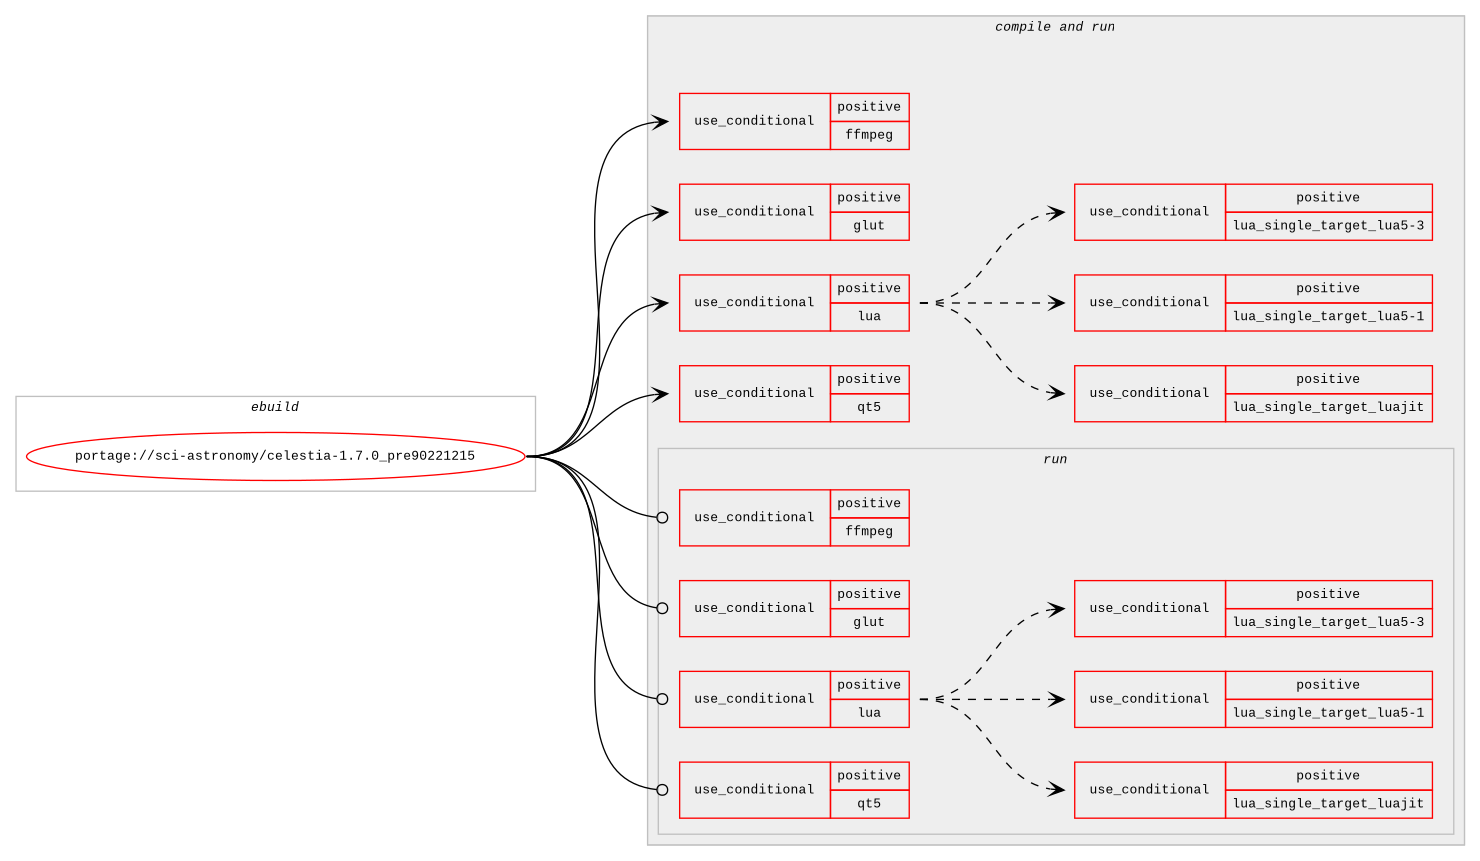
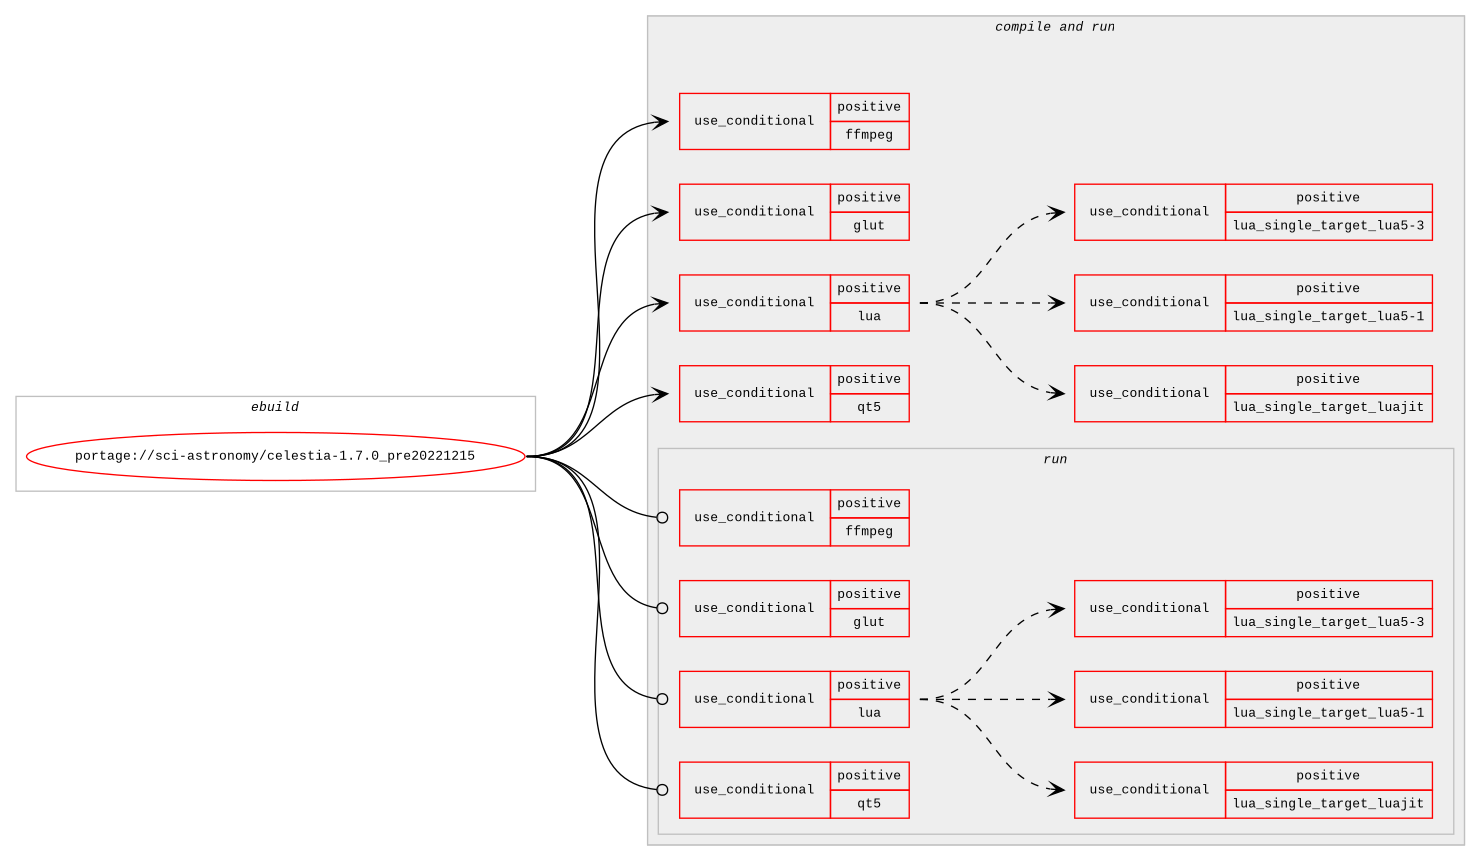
node "portage://sci-astronomy/celestia-1.7.0_pre90221215": label "portage://sci-astronomy/celestia-1.7.0_pre90221215" -> "portage://sci-astronomy/celestia-1.7.0_pre20221215"
